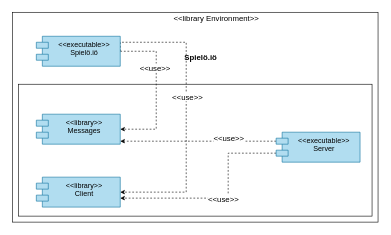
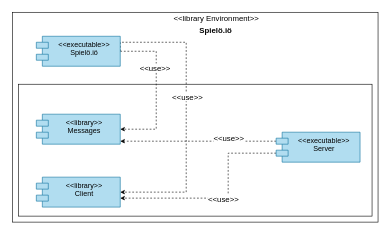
node "Spielö.iö": moved (201, 57) -> (216, 30)
